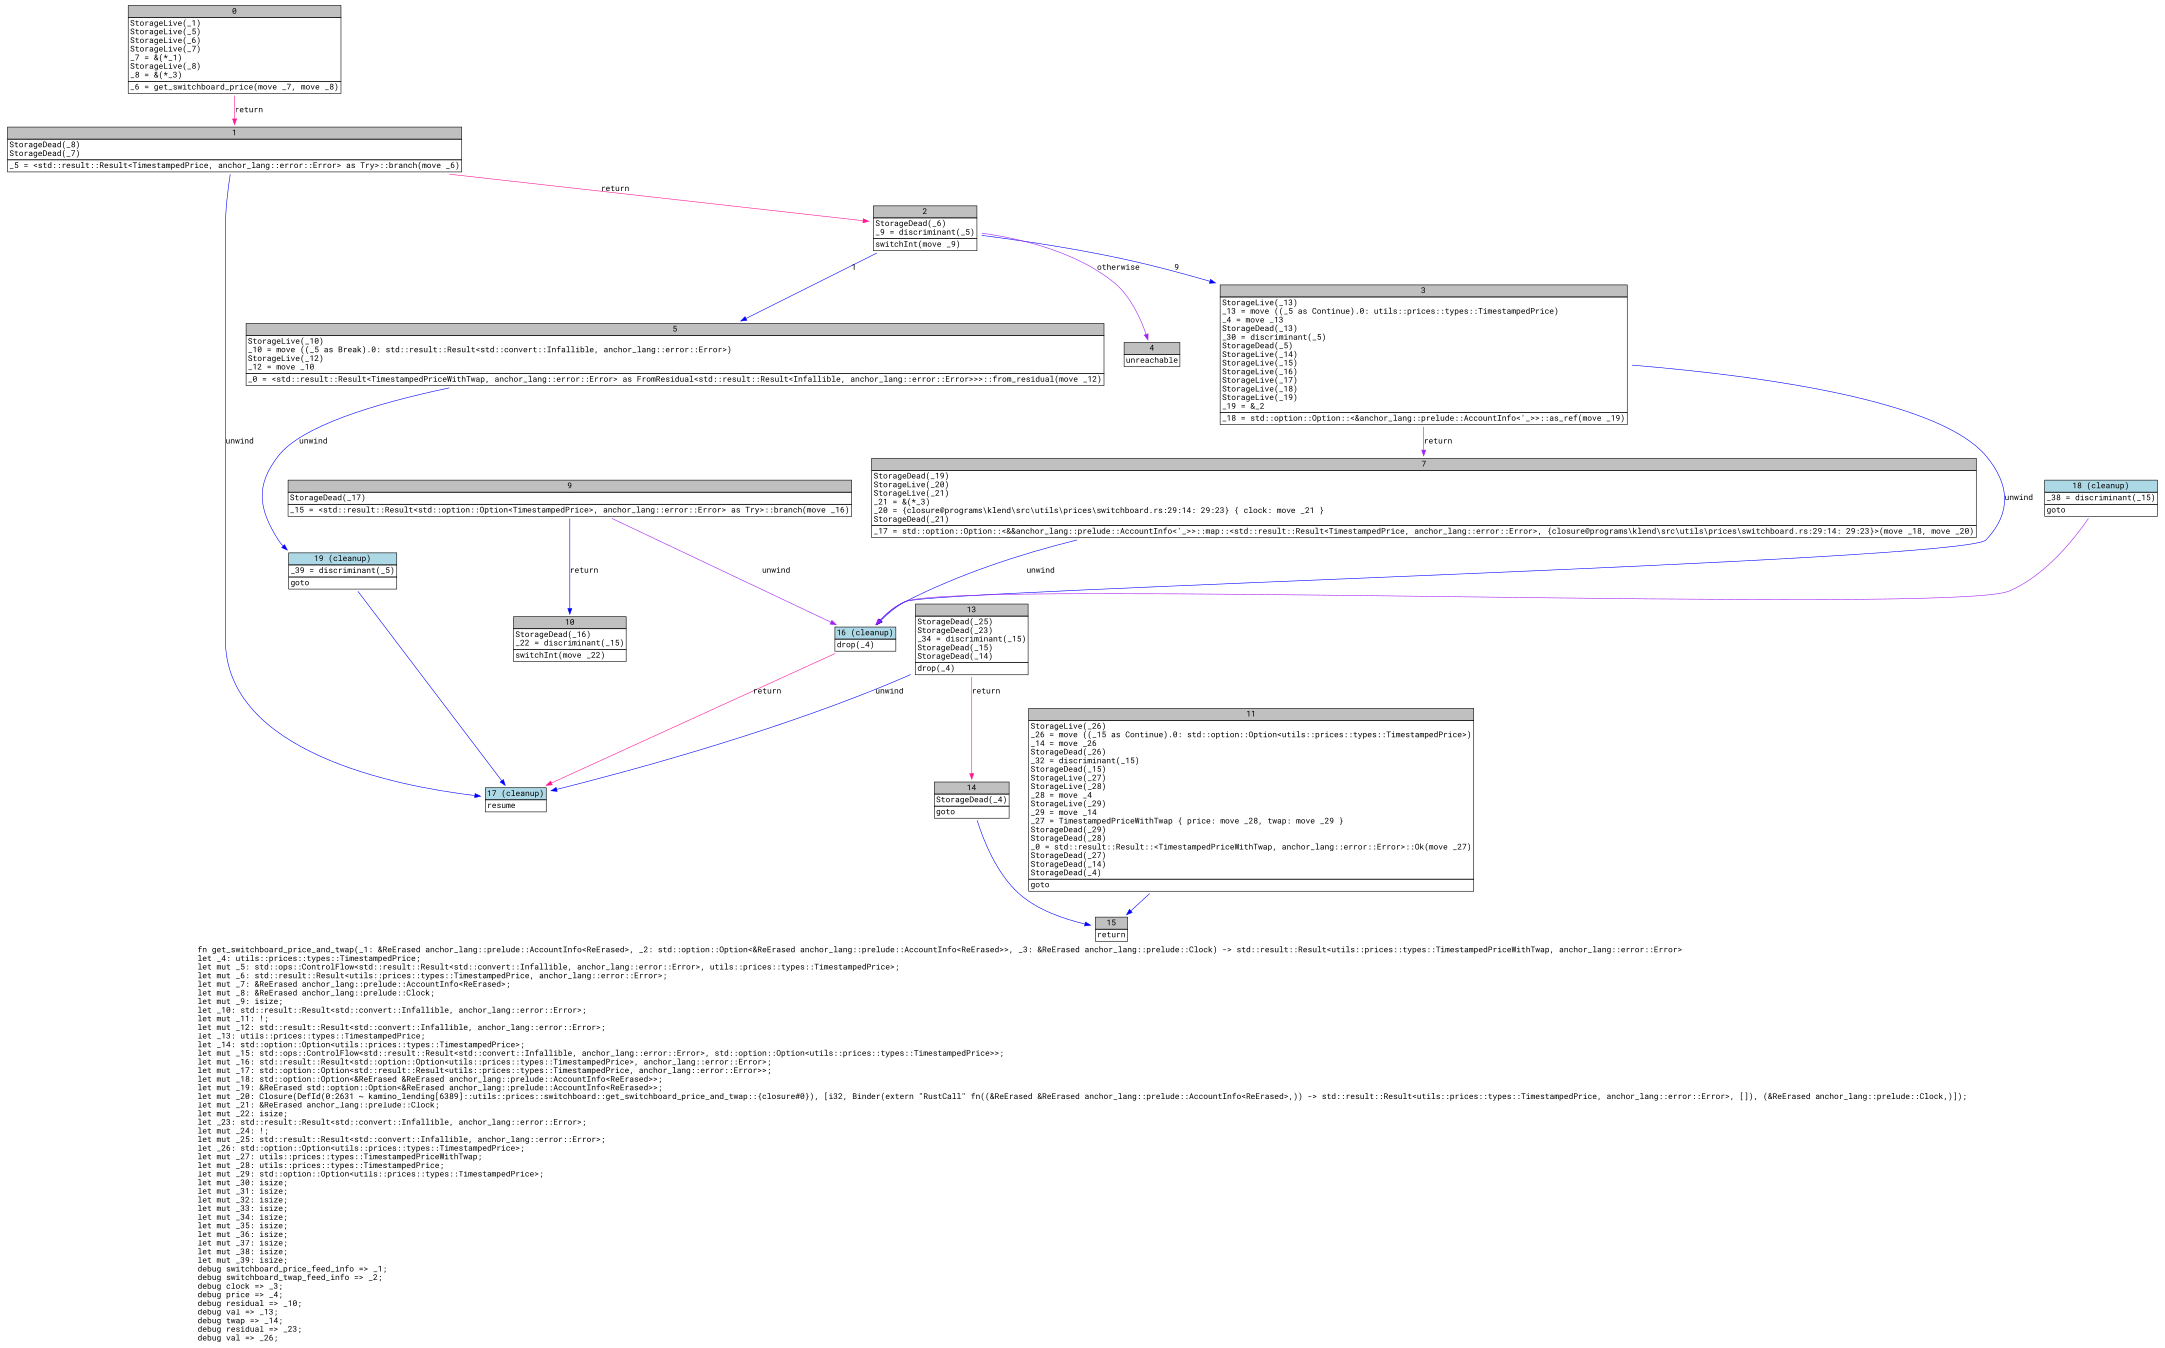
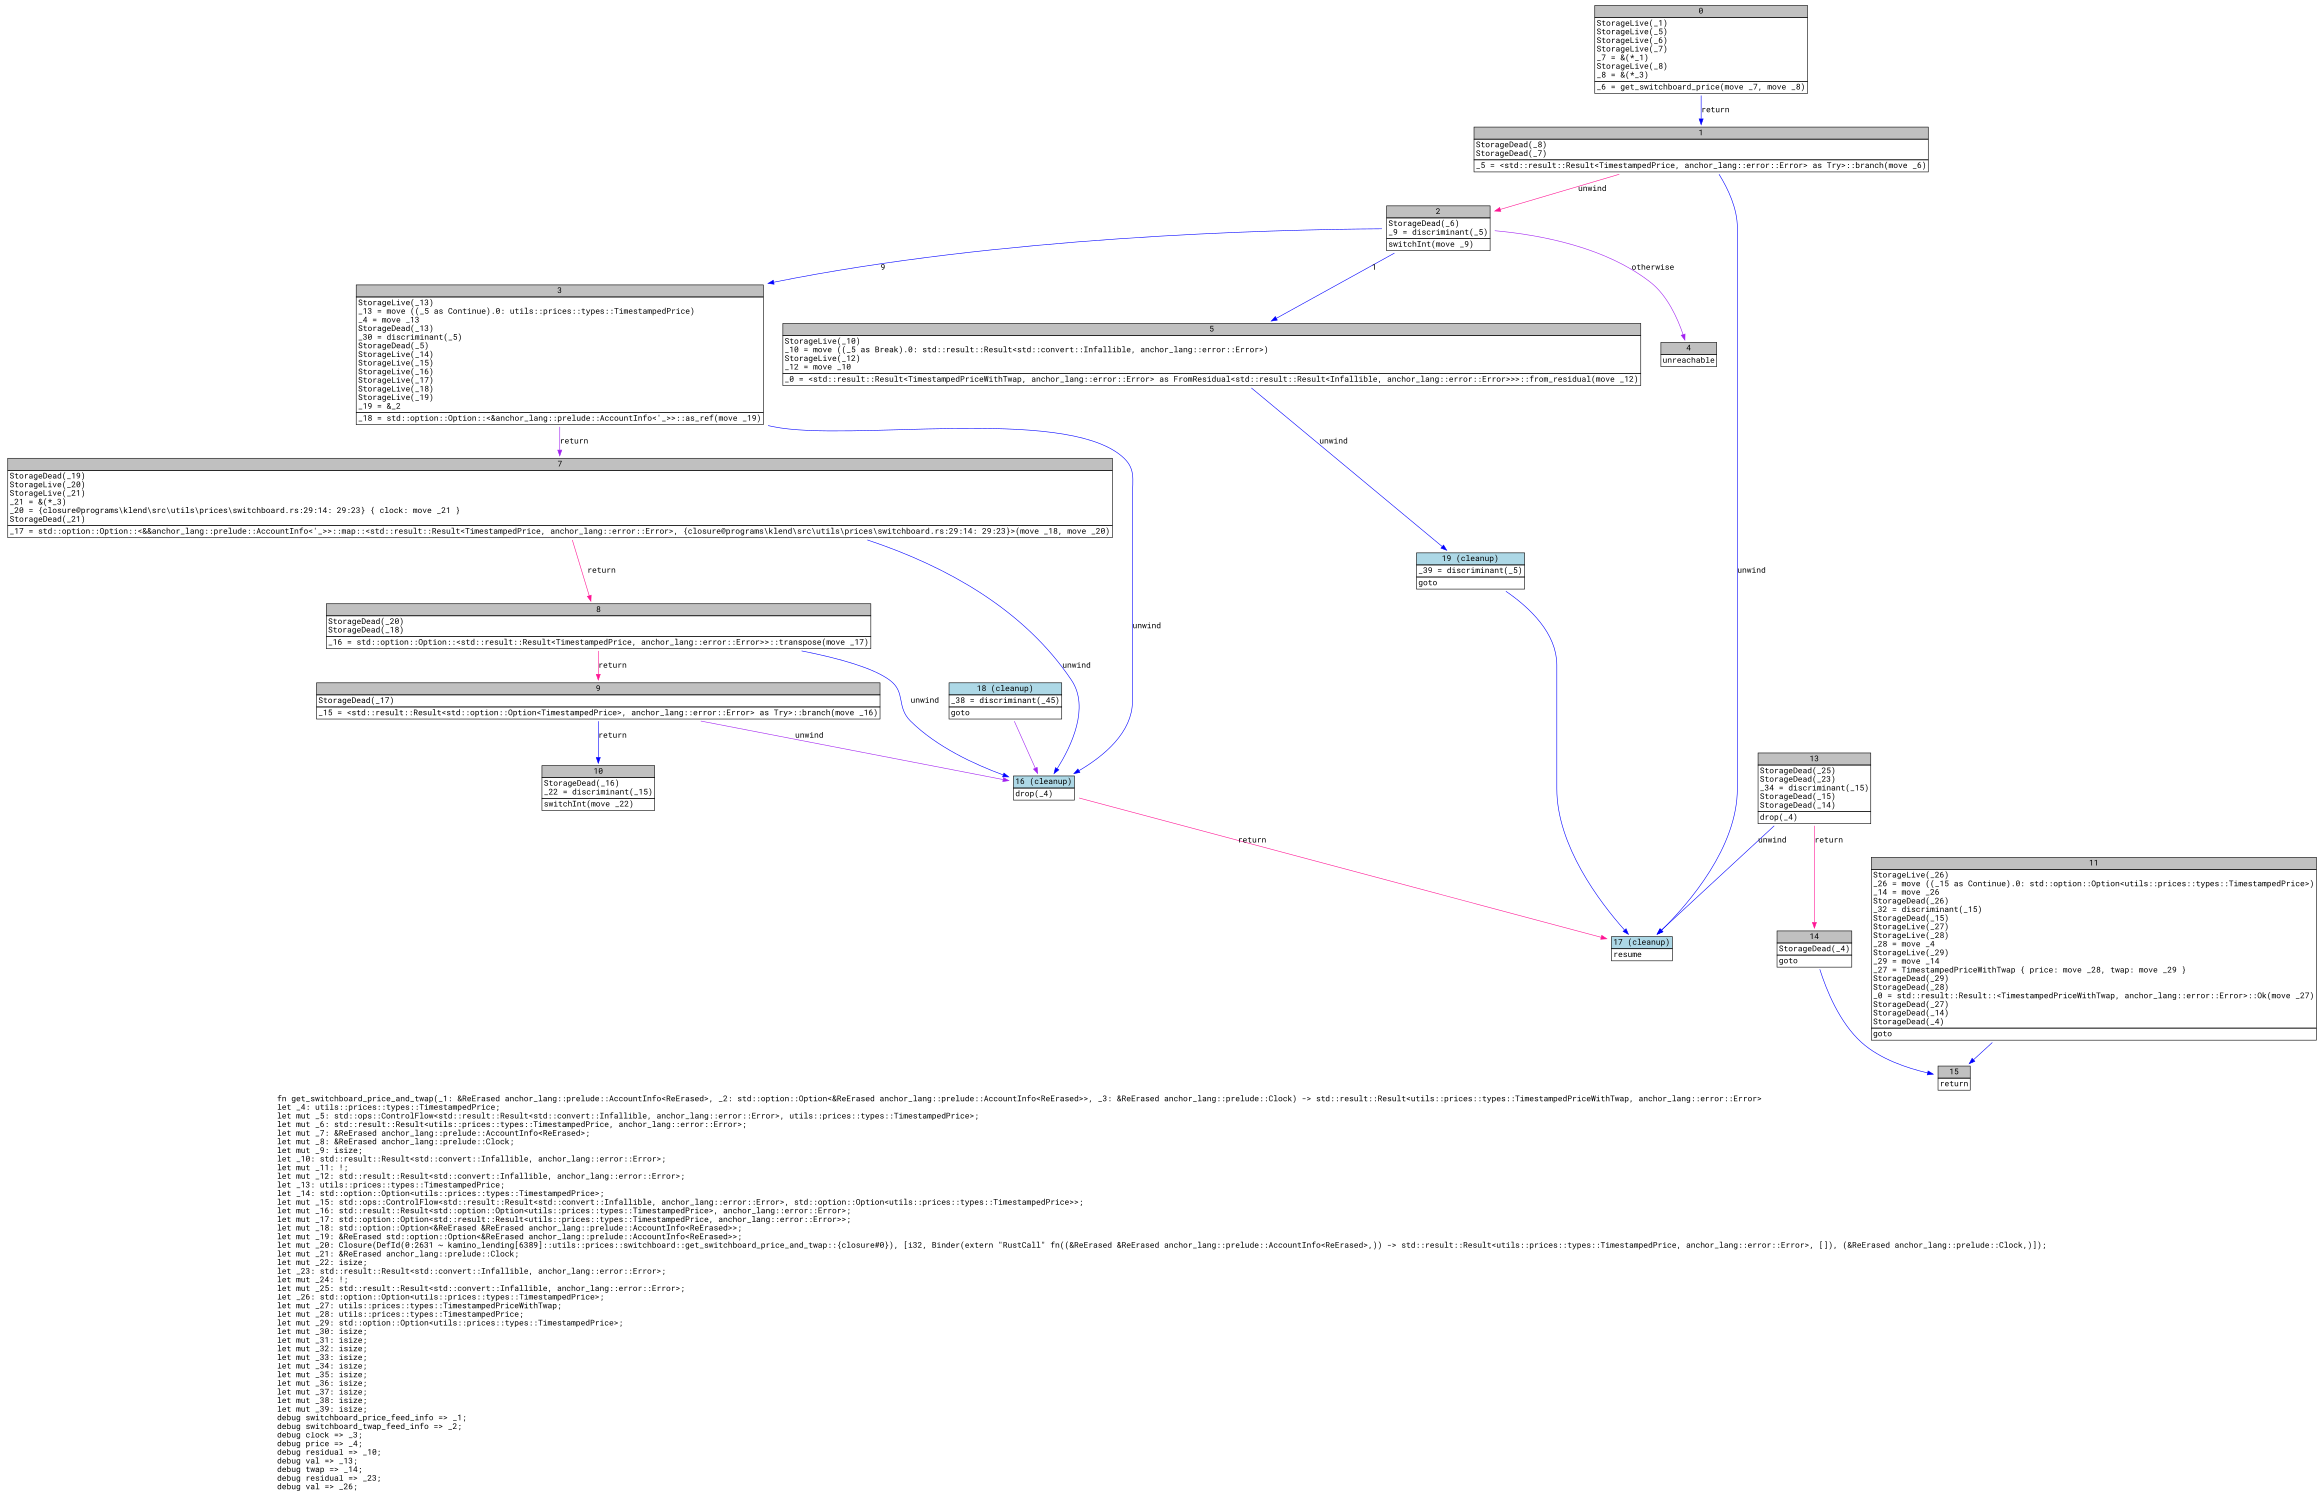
edge "0" -> "1": color deeppink -> blue
edge "1" -> "2": label "return" -> "unwind"
node "18 (cleanup)": text "_38 = discriminant(_15)" -> "_38 = discriminant(_45)"
node "8": added
